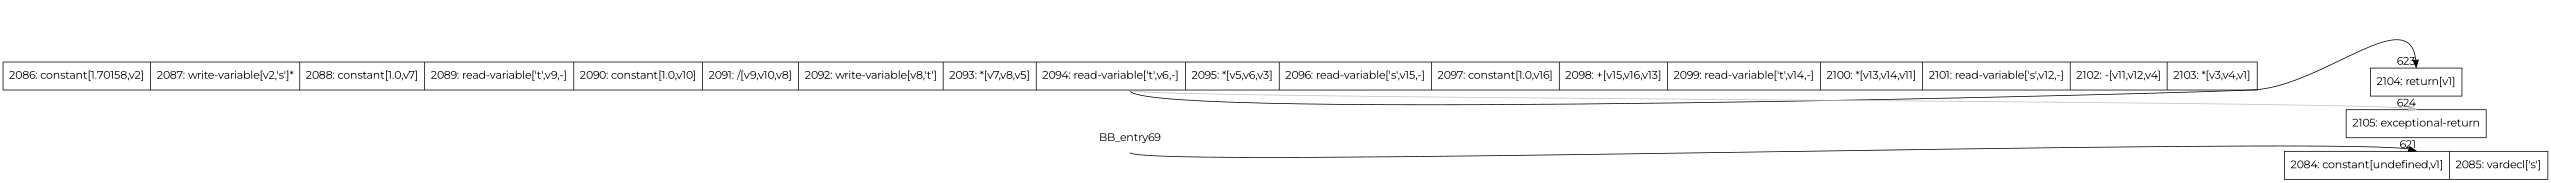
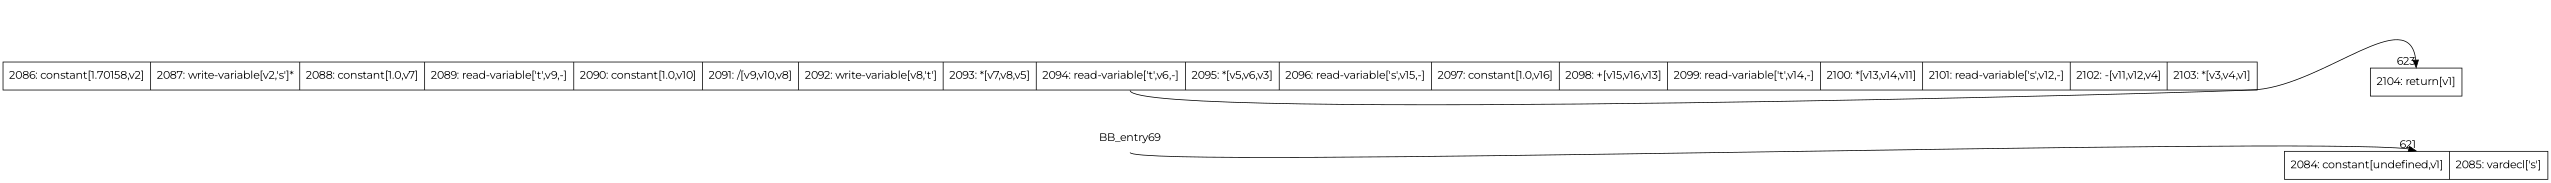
node "2105: exceptional-return": removed
